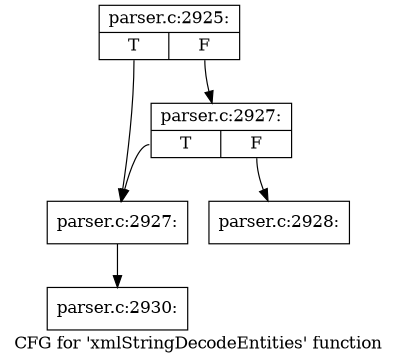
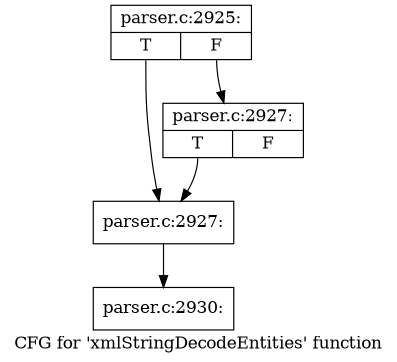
node "parser.c:2928:": removed
